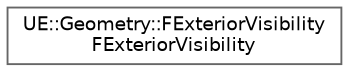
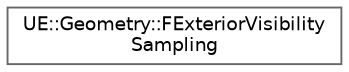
node "UE::Geometry::FExteriorVisibility FExteriorVisibility": label "UE::Geometry::FExteriorVisibility FExteriorVisibility" -> "UE::Geometry::FExteriorVisibility Sampling"
